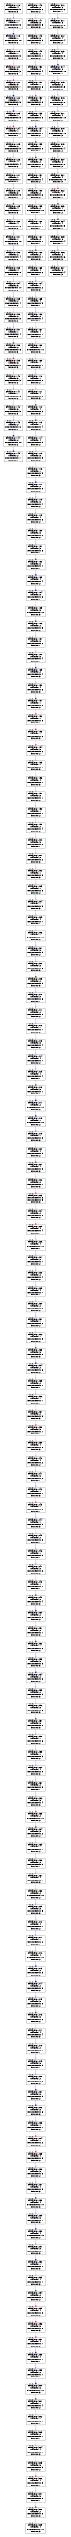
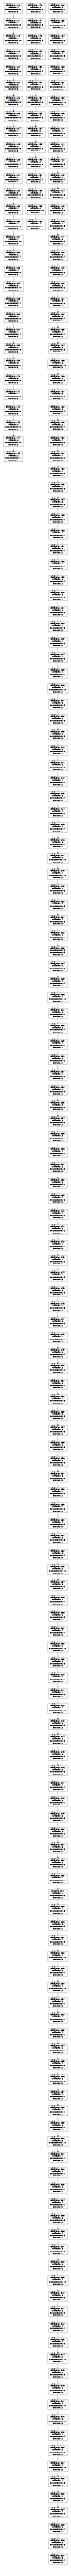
node "Pasajero: 161 Maletas: 2 Documentos: 7 Turnos: 1": removed
edge "Pasajero: 173 Maletas: 1 Documentos: 4 Turnos: 2" -> "Pasajero: 174 Maletas: 4 Documentos: 5 Turnos: 2": arrowhead odot -> box
node "Pasajero: 284 Maletas: 1 Documentos: 2 Turnos: 2": label "Pasajero: 284 Maletas: 1 Documentos: 2 Turnos: 2" -> "Turnos: 284 Maletas: 1 Documentos: 2 Turnos: 2"
edge "Pasajero: 309 Maletas: 4 Documentos: 10 Turnos: 3" -> "Pasajero: 310 Maletas: 3 Documentos: 2 Turnos: 1": added
